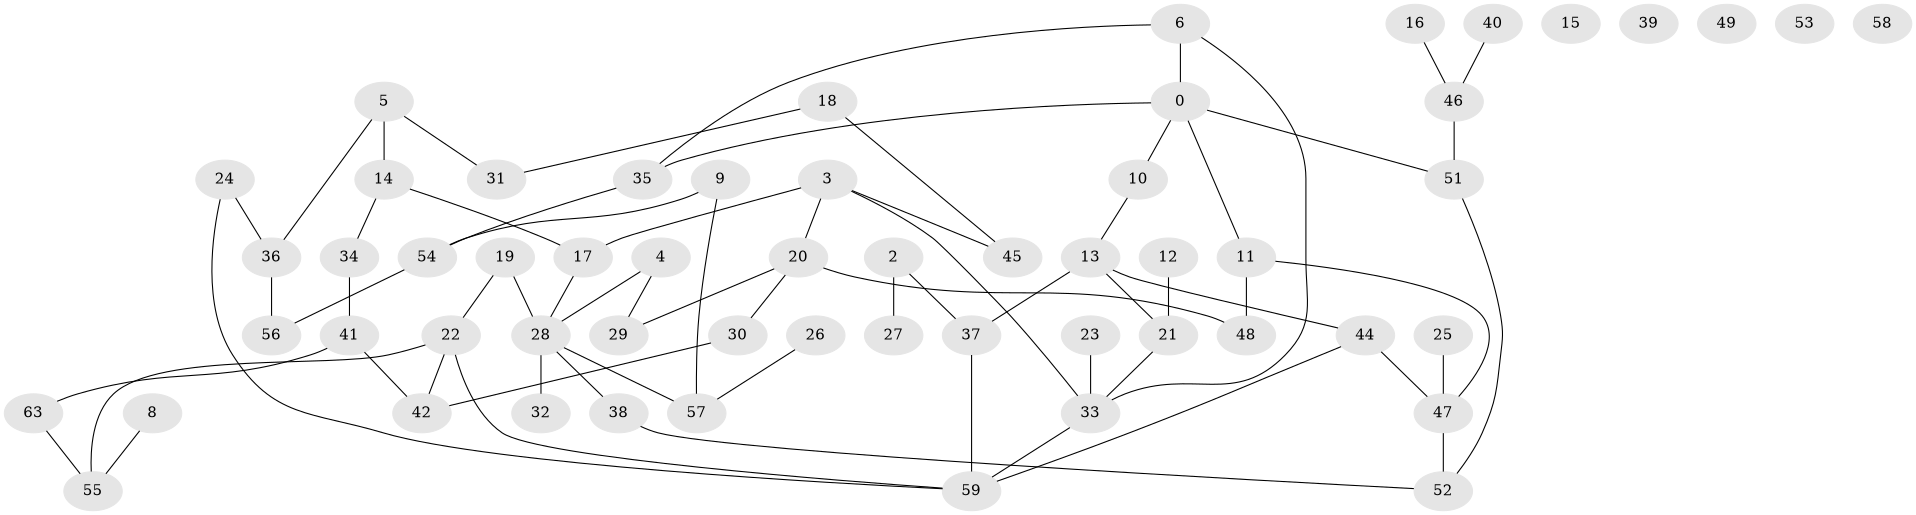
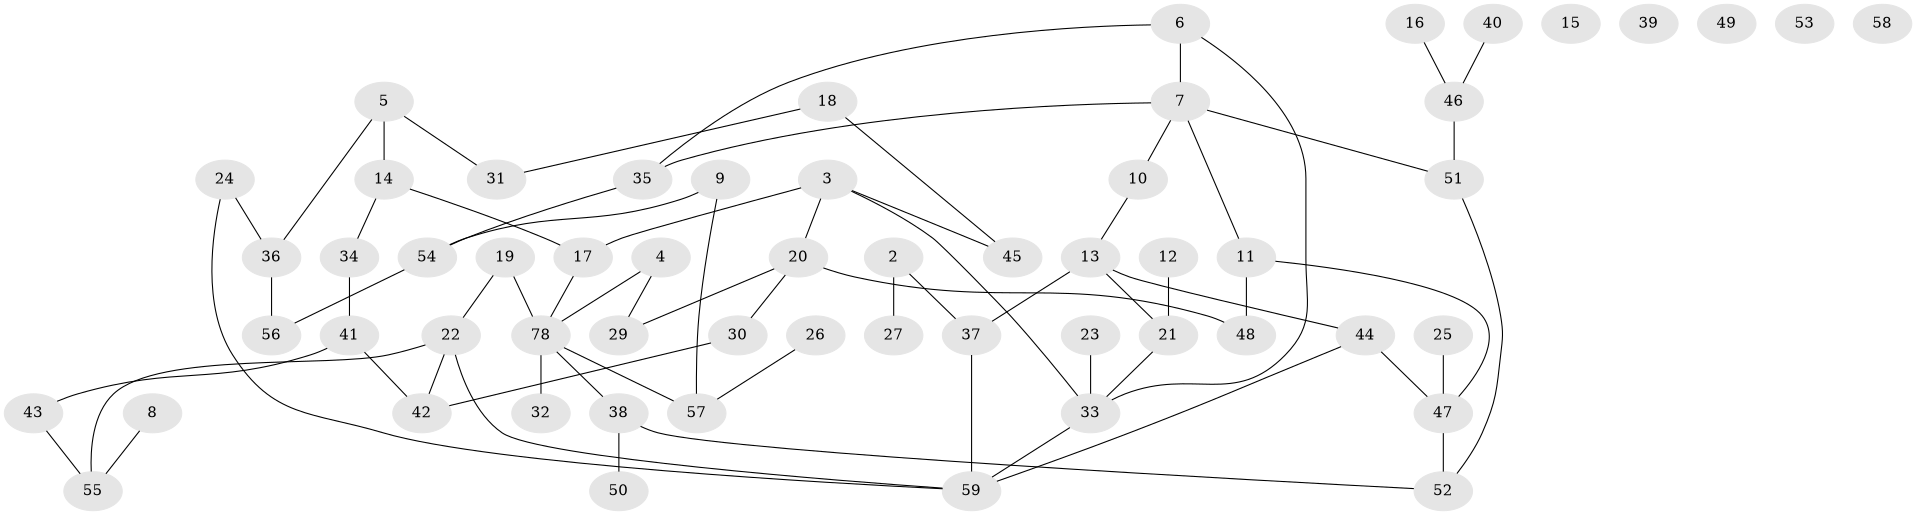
node "0": label "0" -> "7"
node "28": label "28" -> "78"
node "63": label "63" -> "43"
node "50": added
